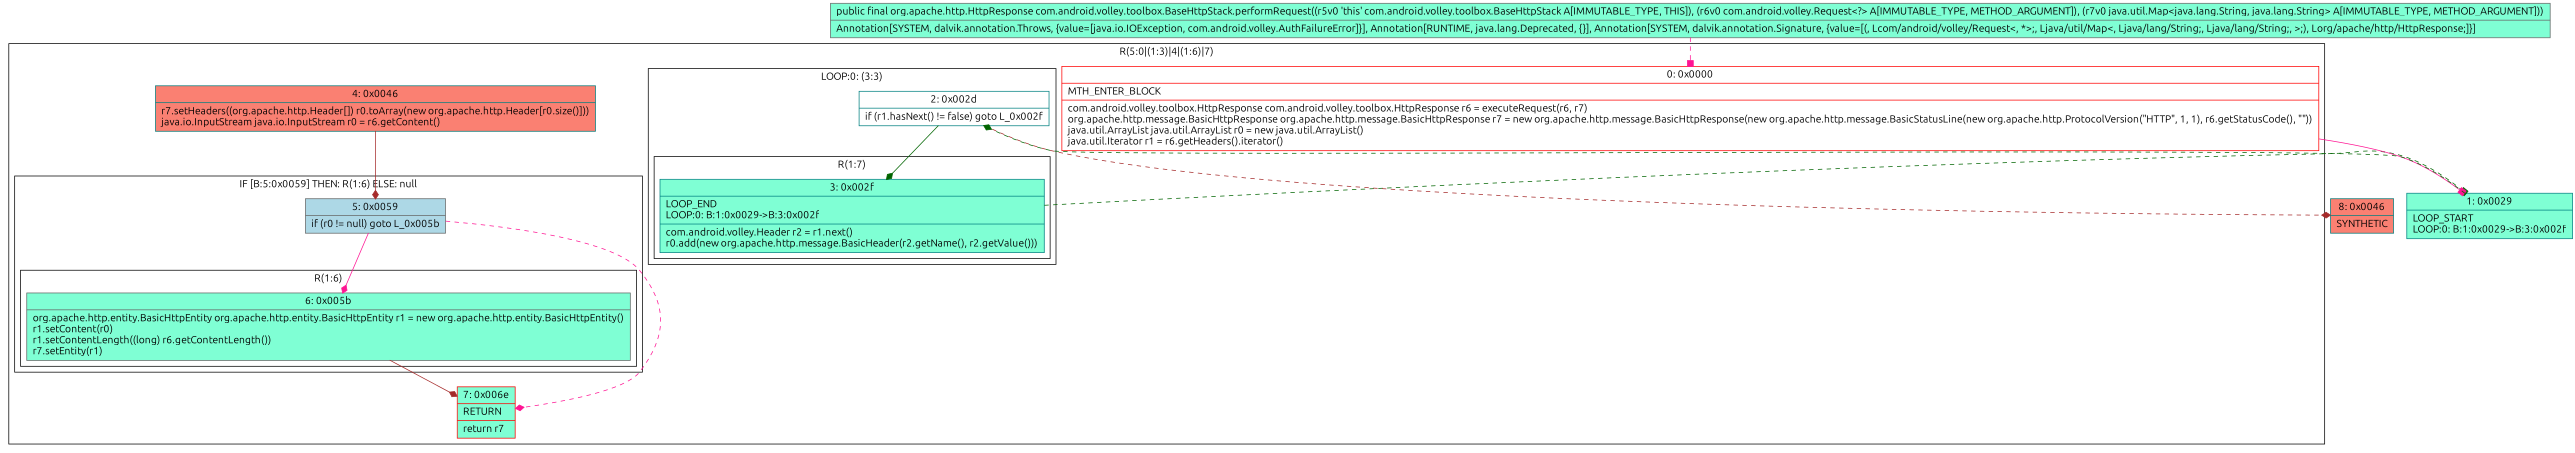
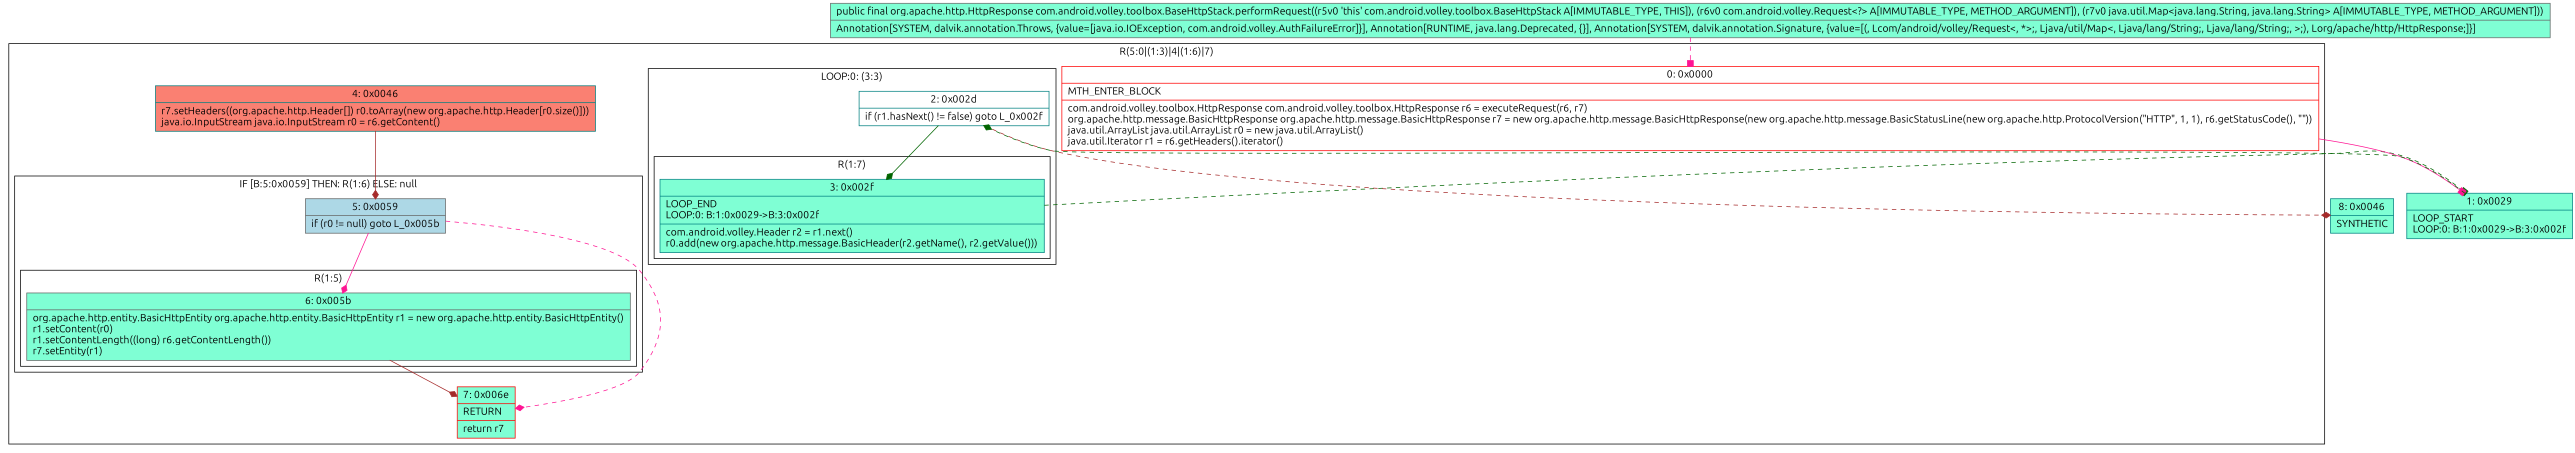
node "8: 0x0046": fillcolor salmon -> aquamarine
cluster "R(1:6)": label "R(1:6)" -> "R(1:5)"
